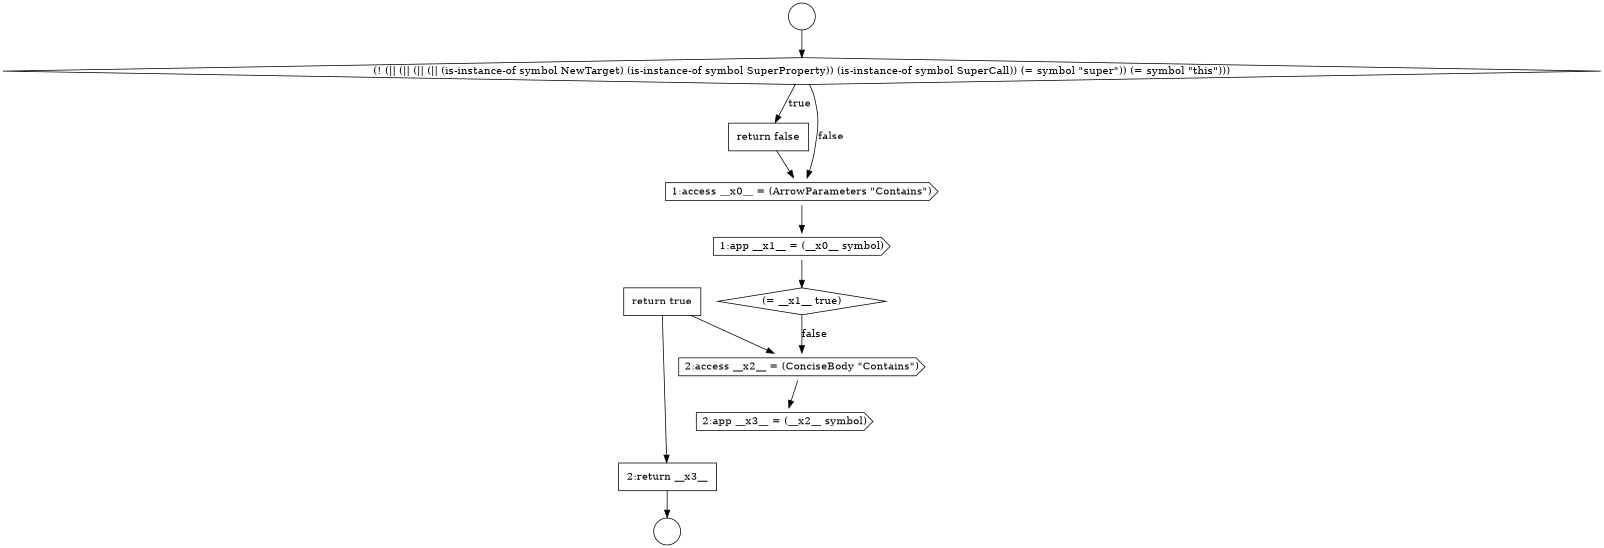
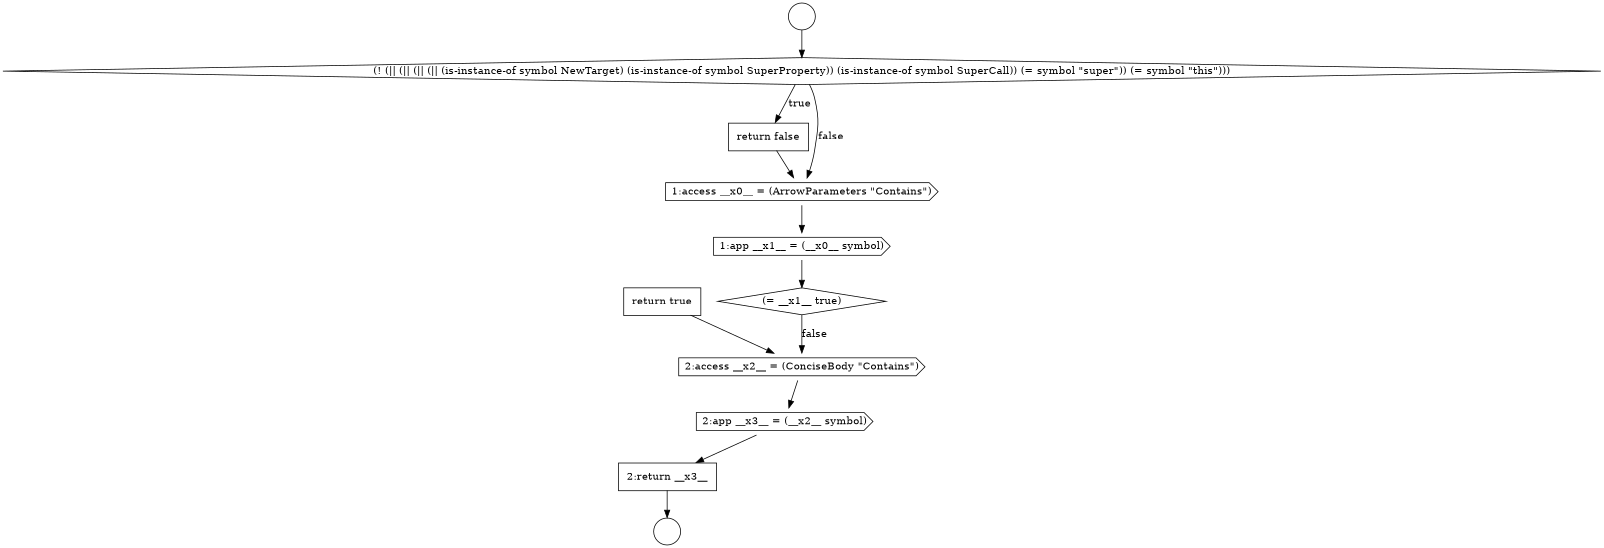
edge "return true" -> "2:return __x3__": now "2:app __x3__ = (__x2__ symbol)" -> "2:return __x3__"
